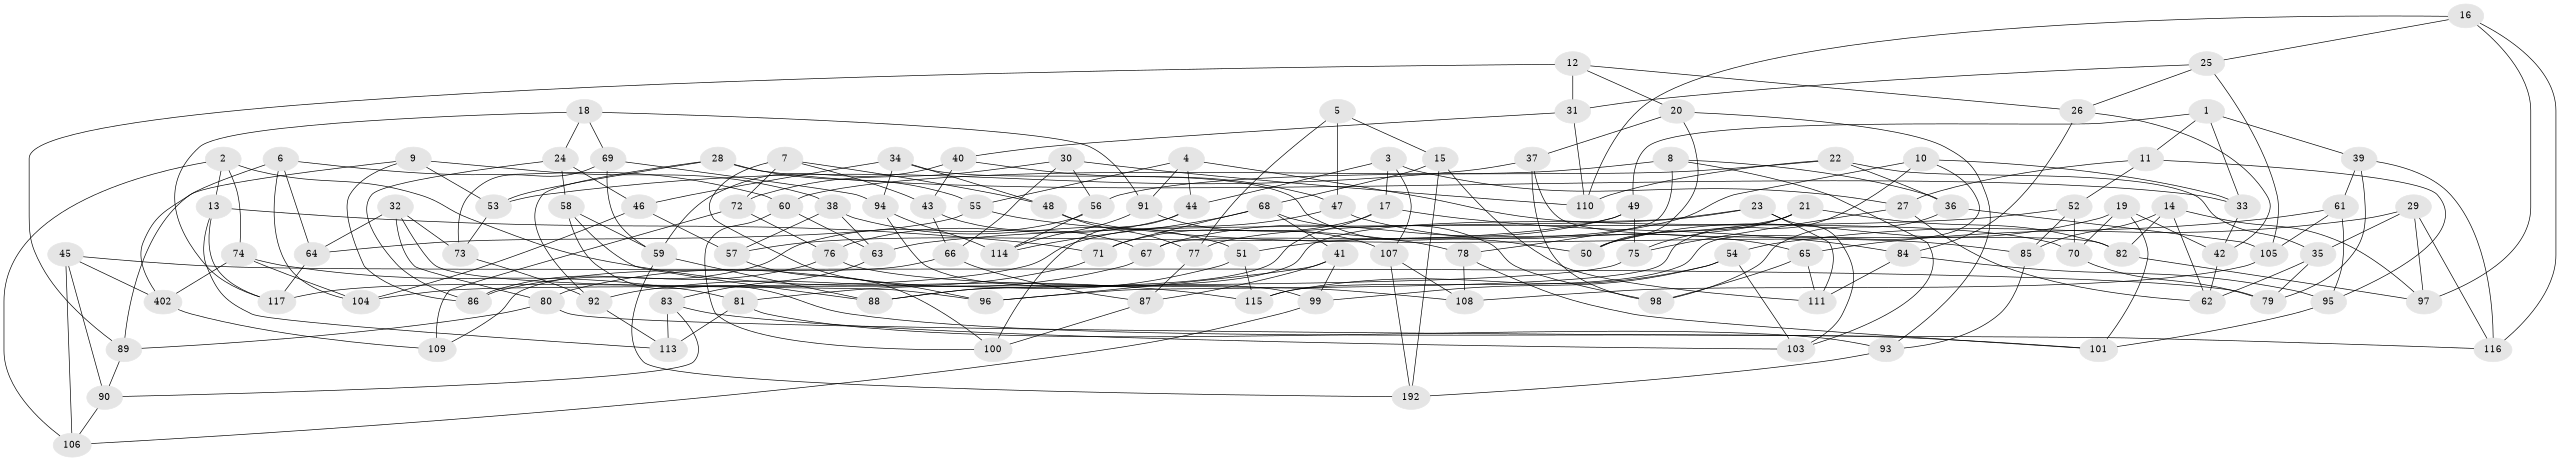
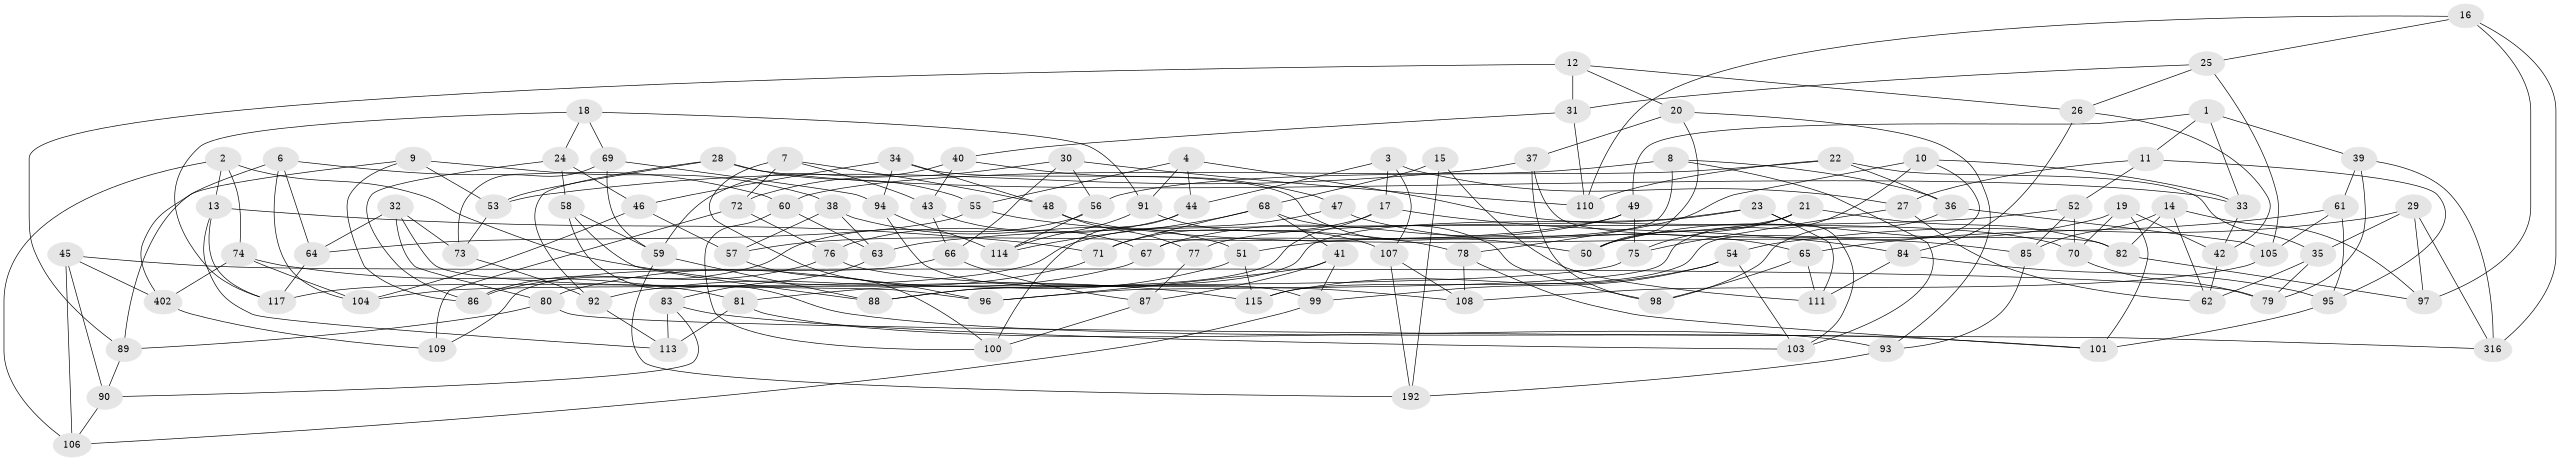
node "5": removed
node "116": label "116" -> "316"
